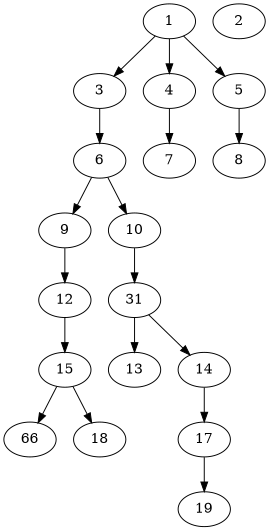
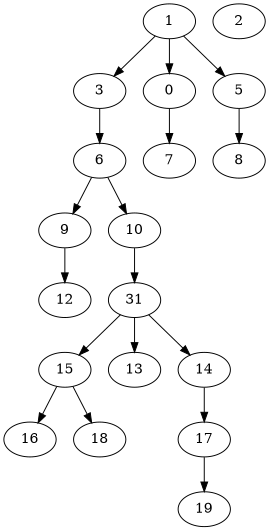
node "4": label "4" -> "0"
edge "12" -> "15": now "31" -> "15"
node "66": label "66" -> "16"
